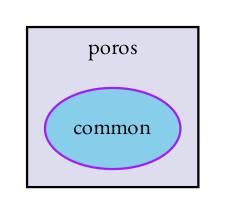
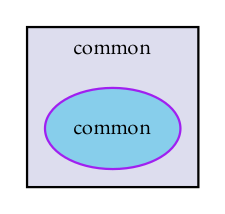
cluster "poros": label "poros" -> "common"
